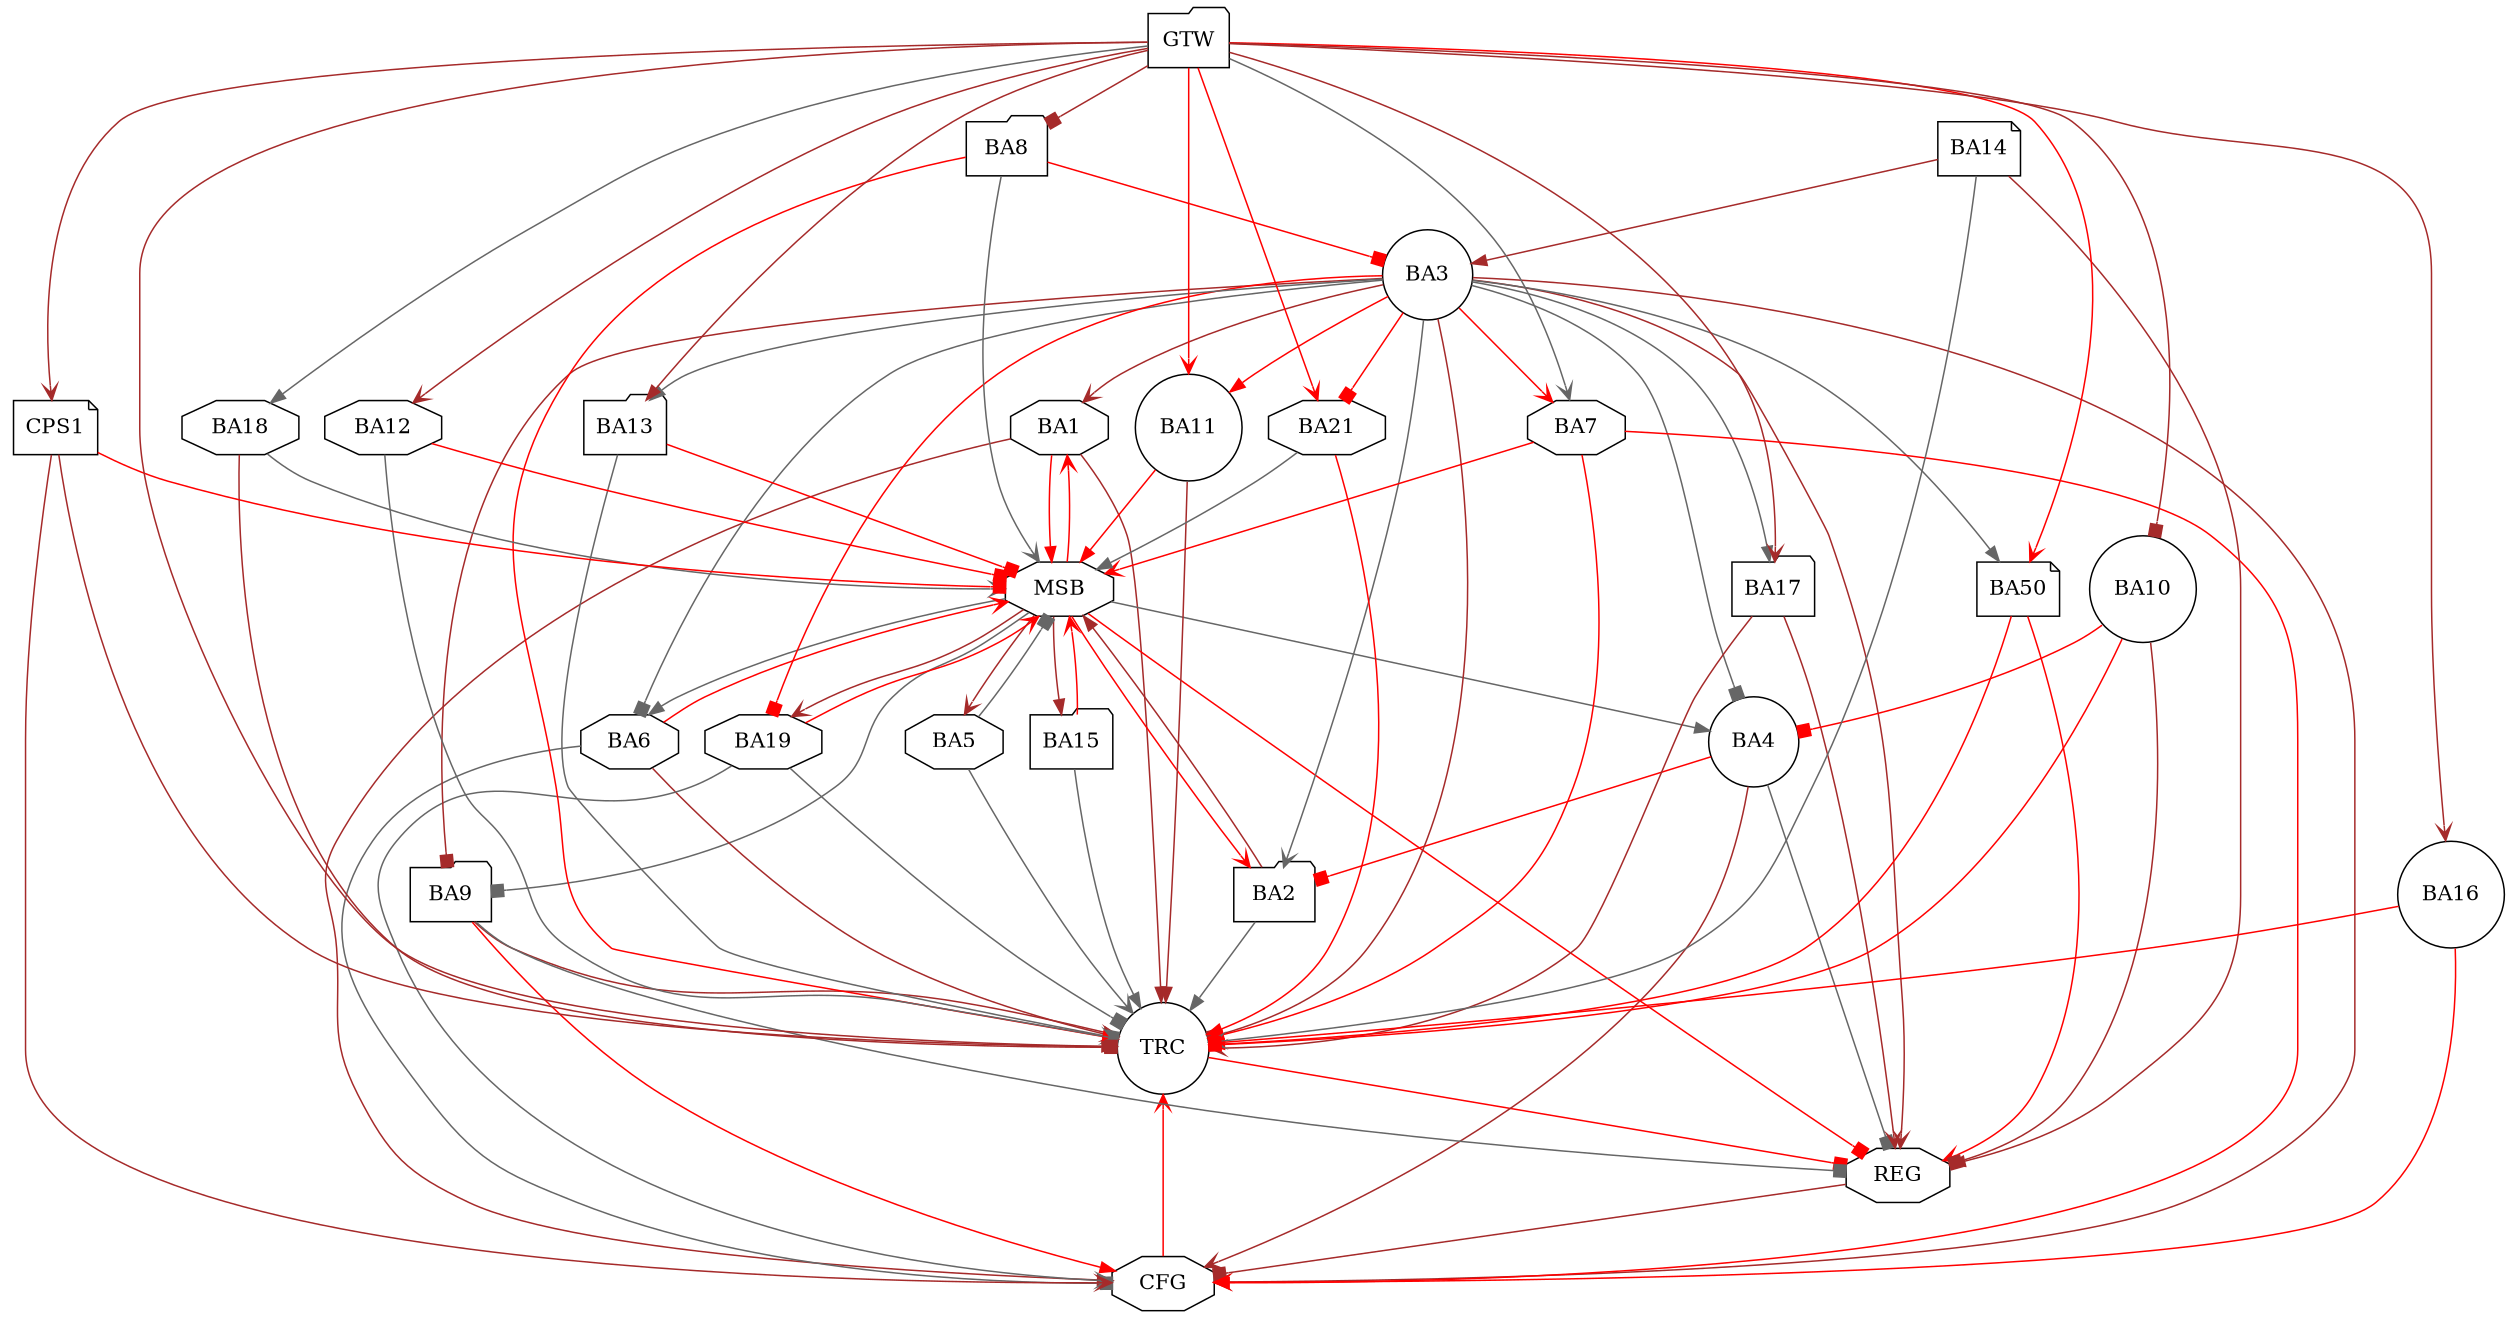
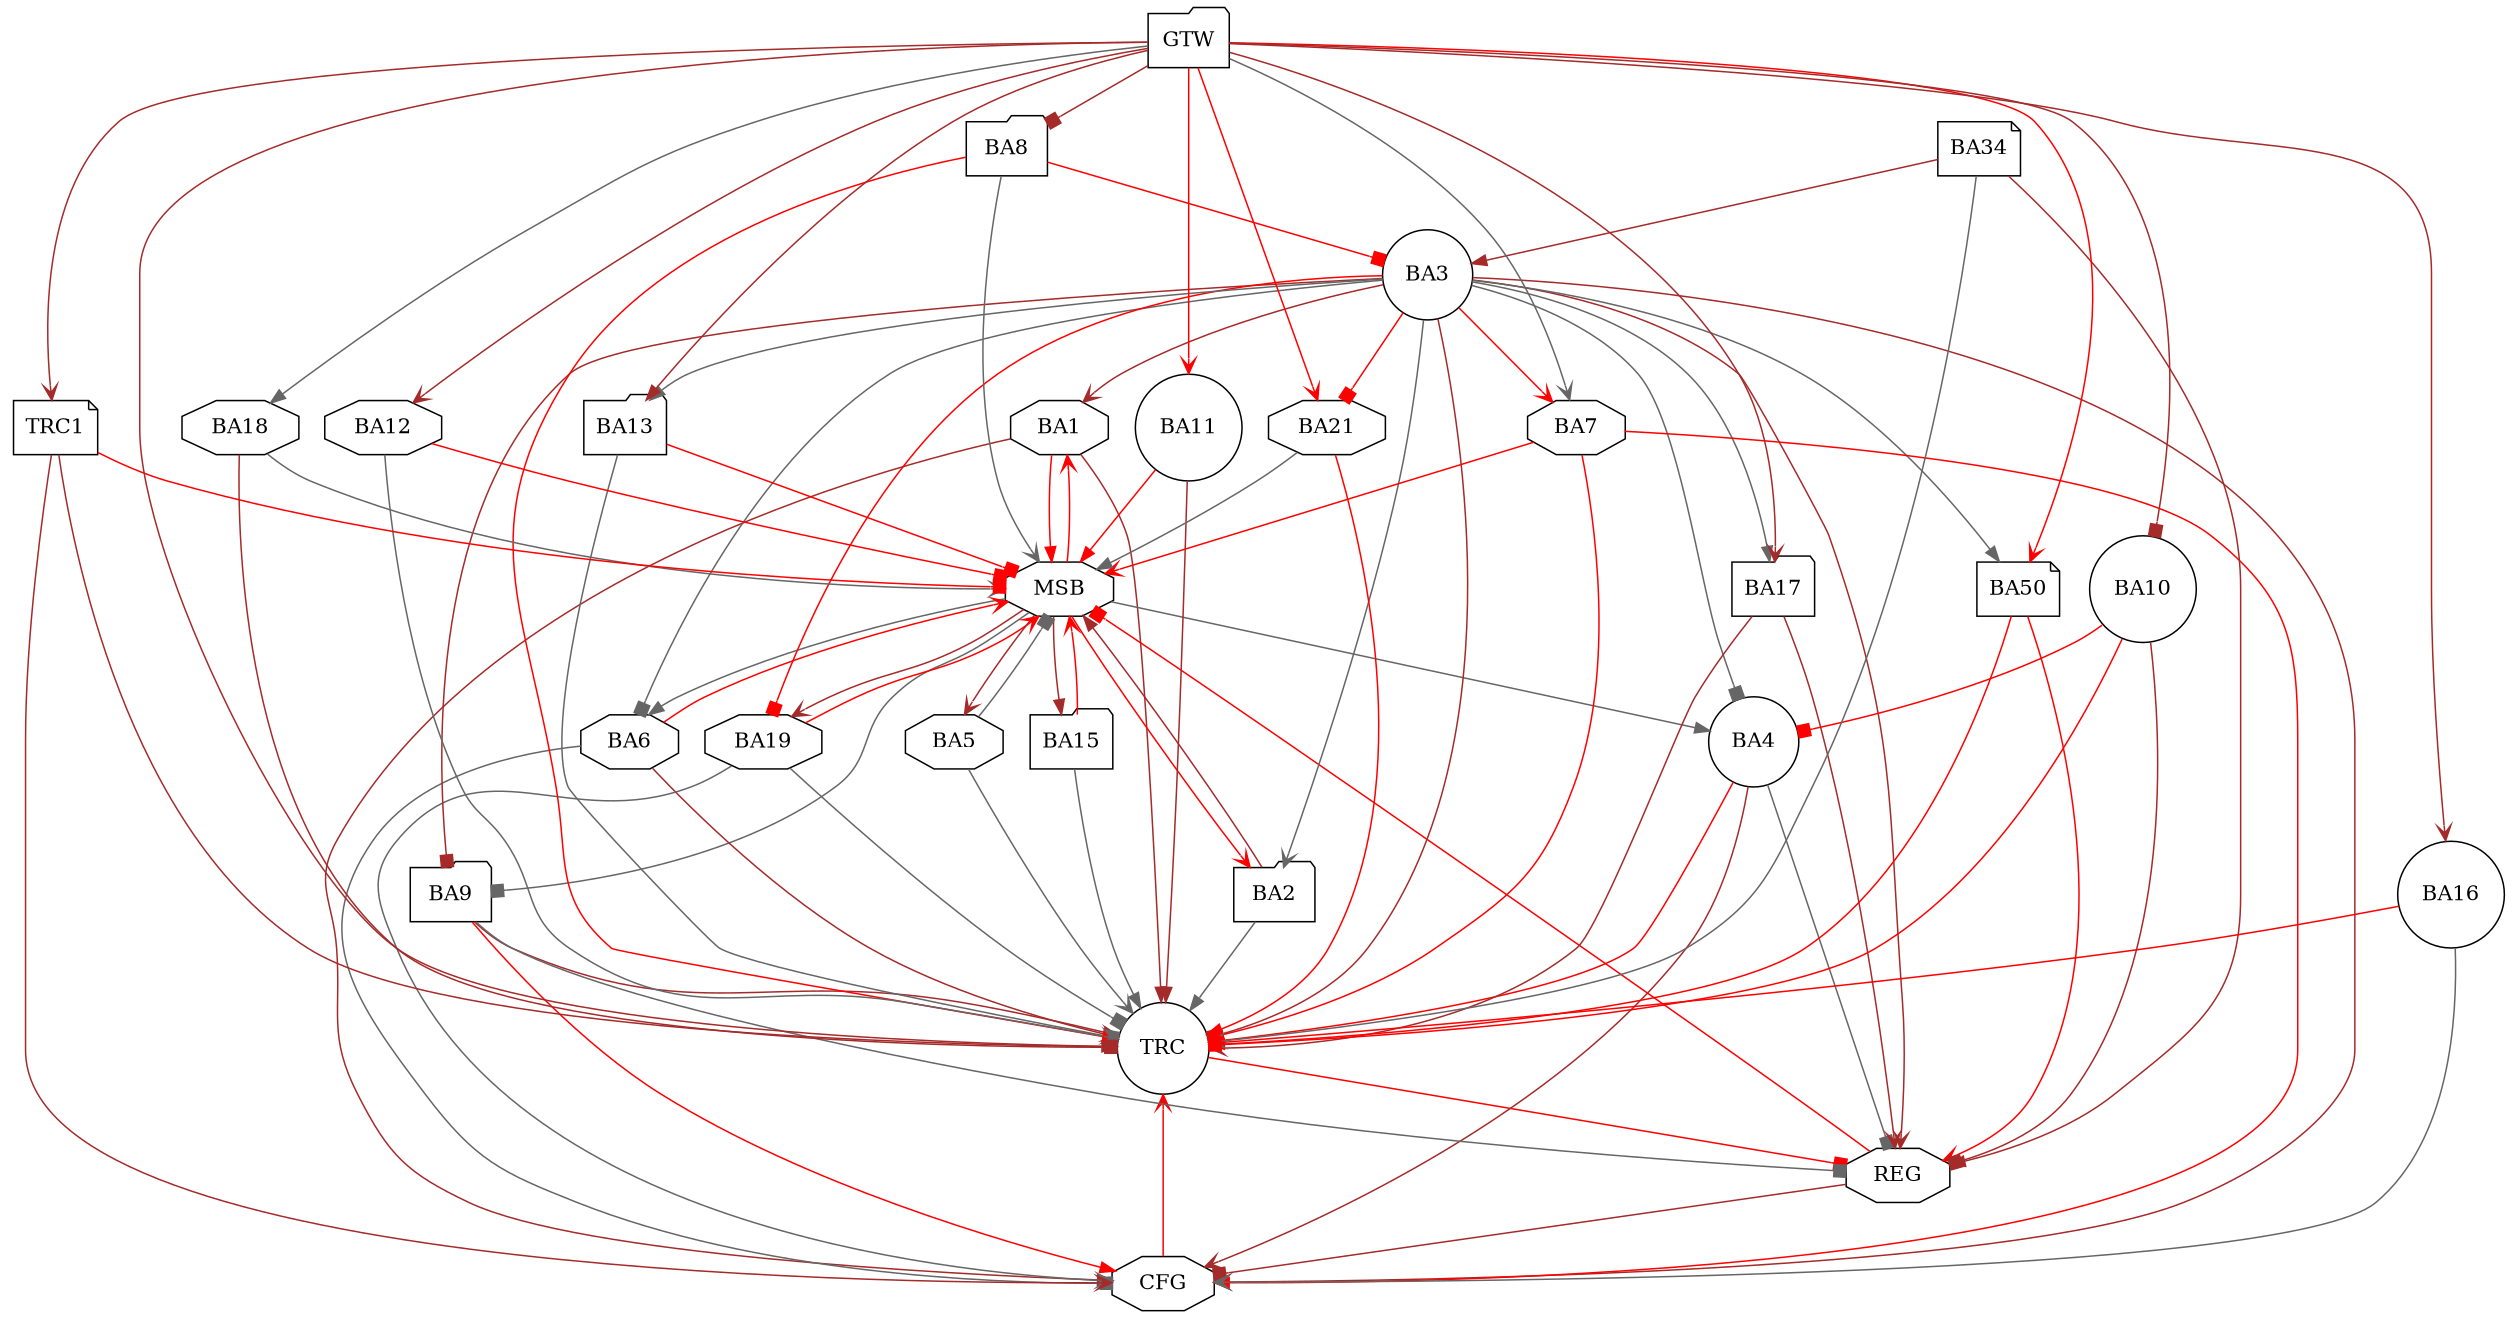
node "BA14": label "BA14" -> "BA34"
edge "BA3" -> "BA11": removed
node "CPS1": label "CPS1" -> "TRC1"
edge "BA4" -> "BA2": now "BA4" -> "TRC"
edge "MSB" -> "REG": reversed
edge "BA16" -> "CFG": color red -> gray40
